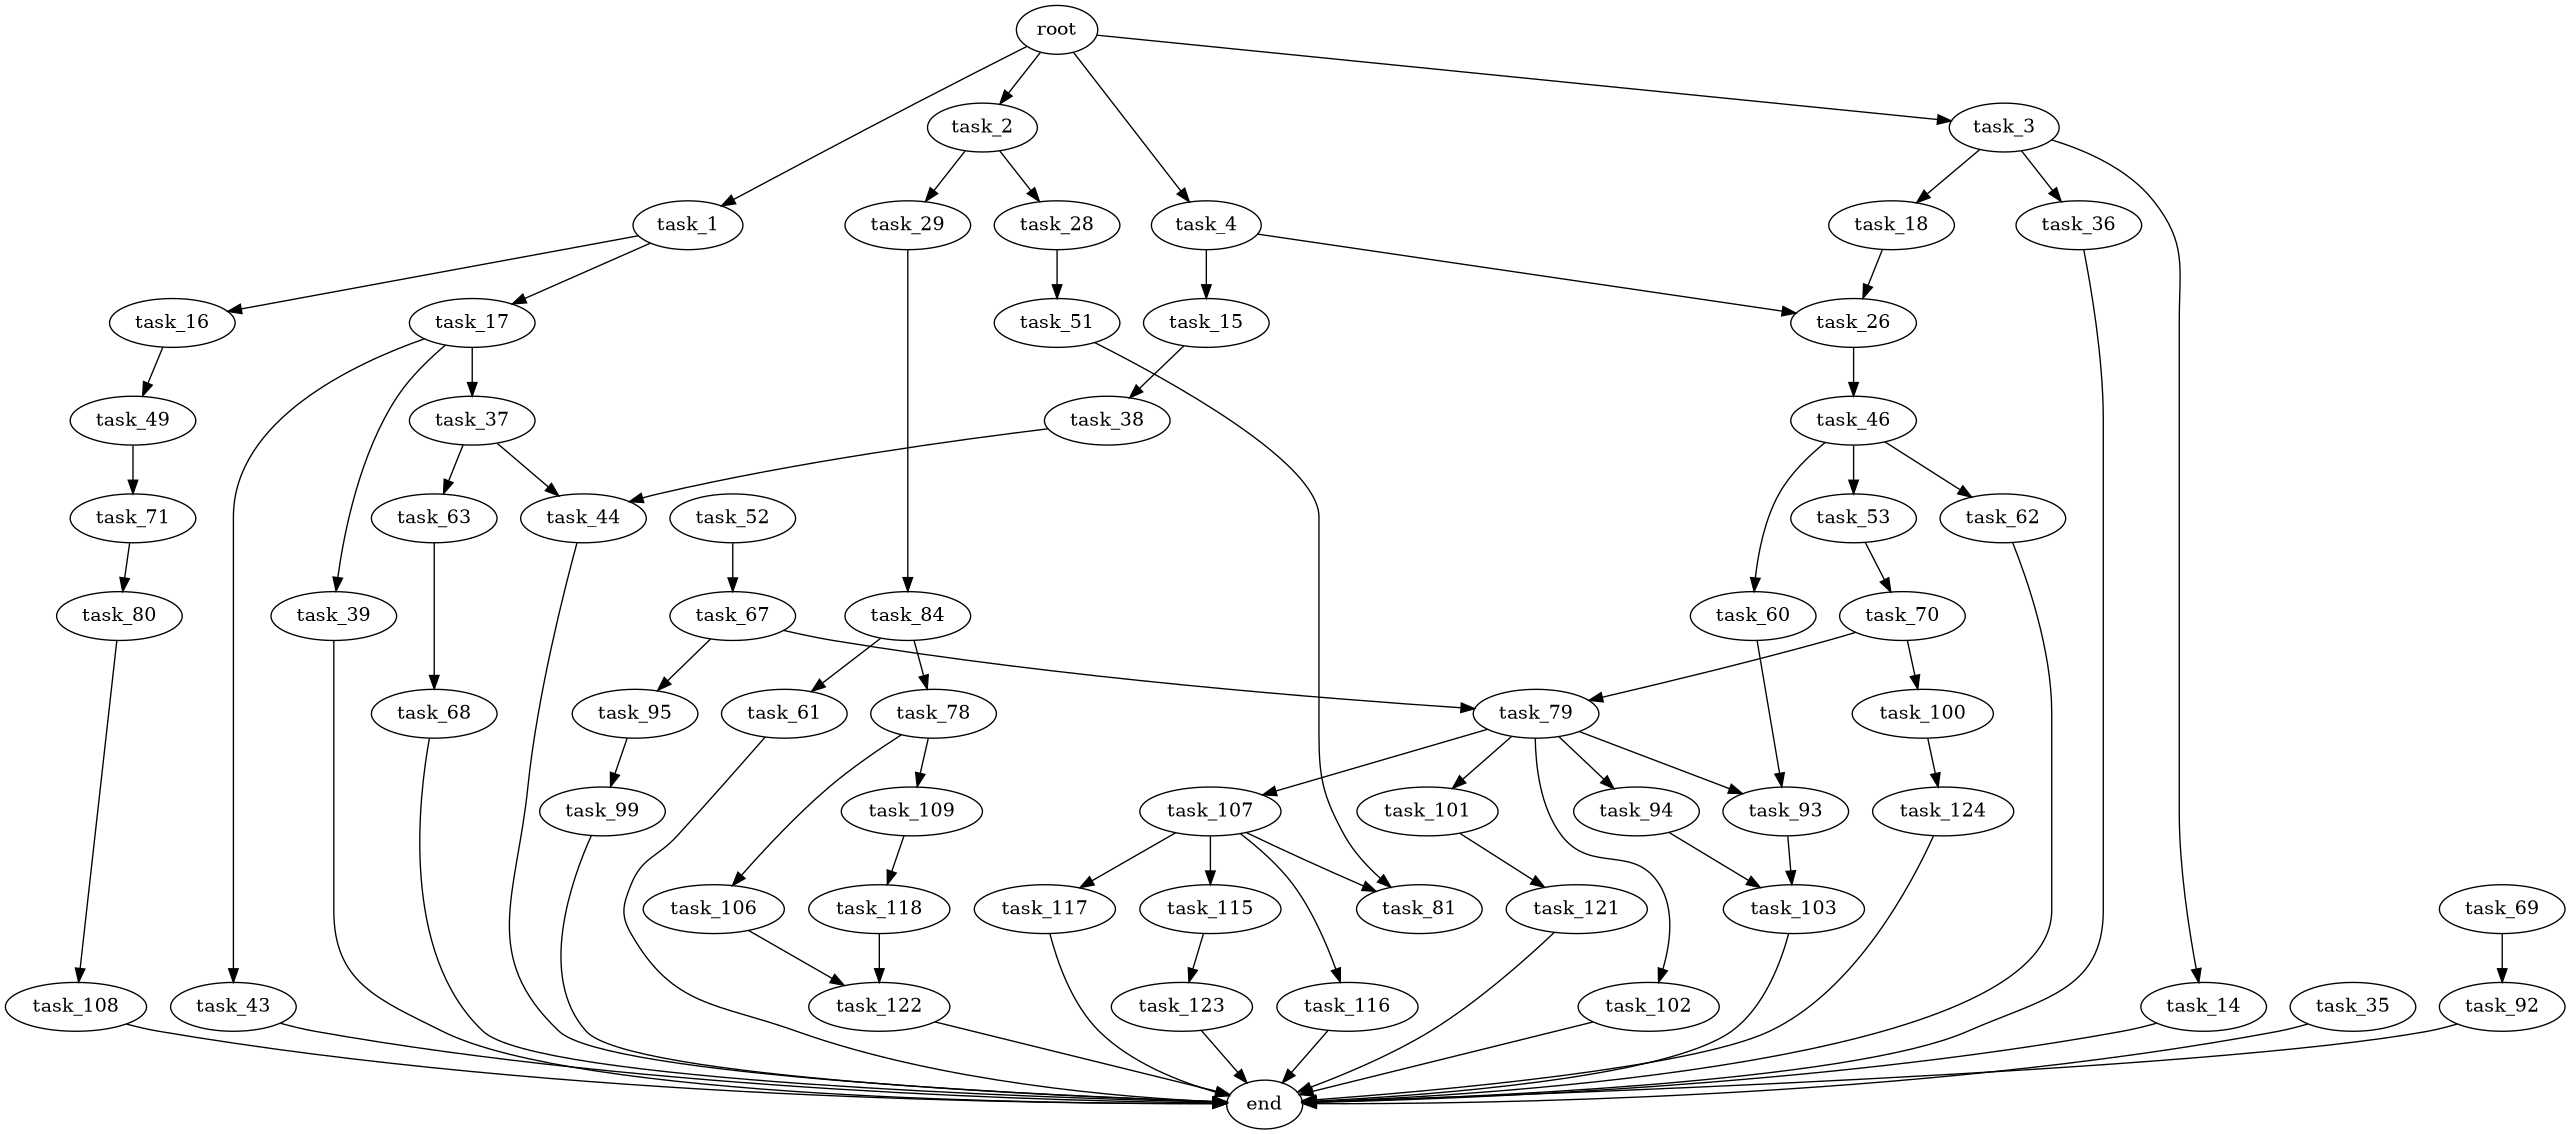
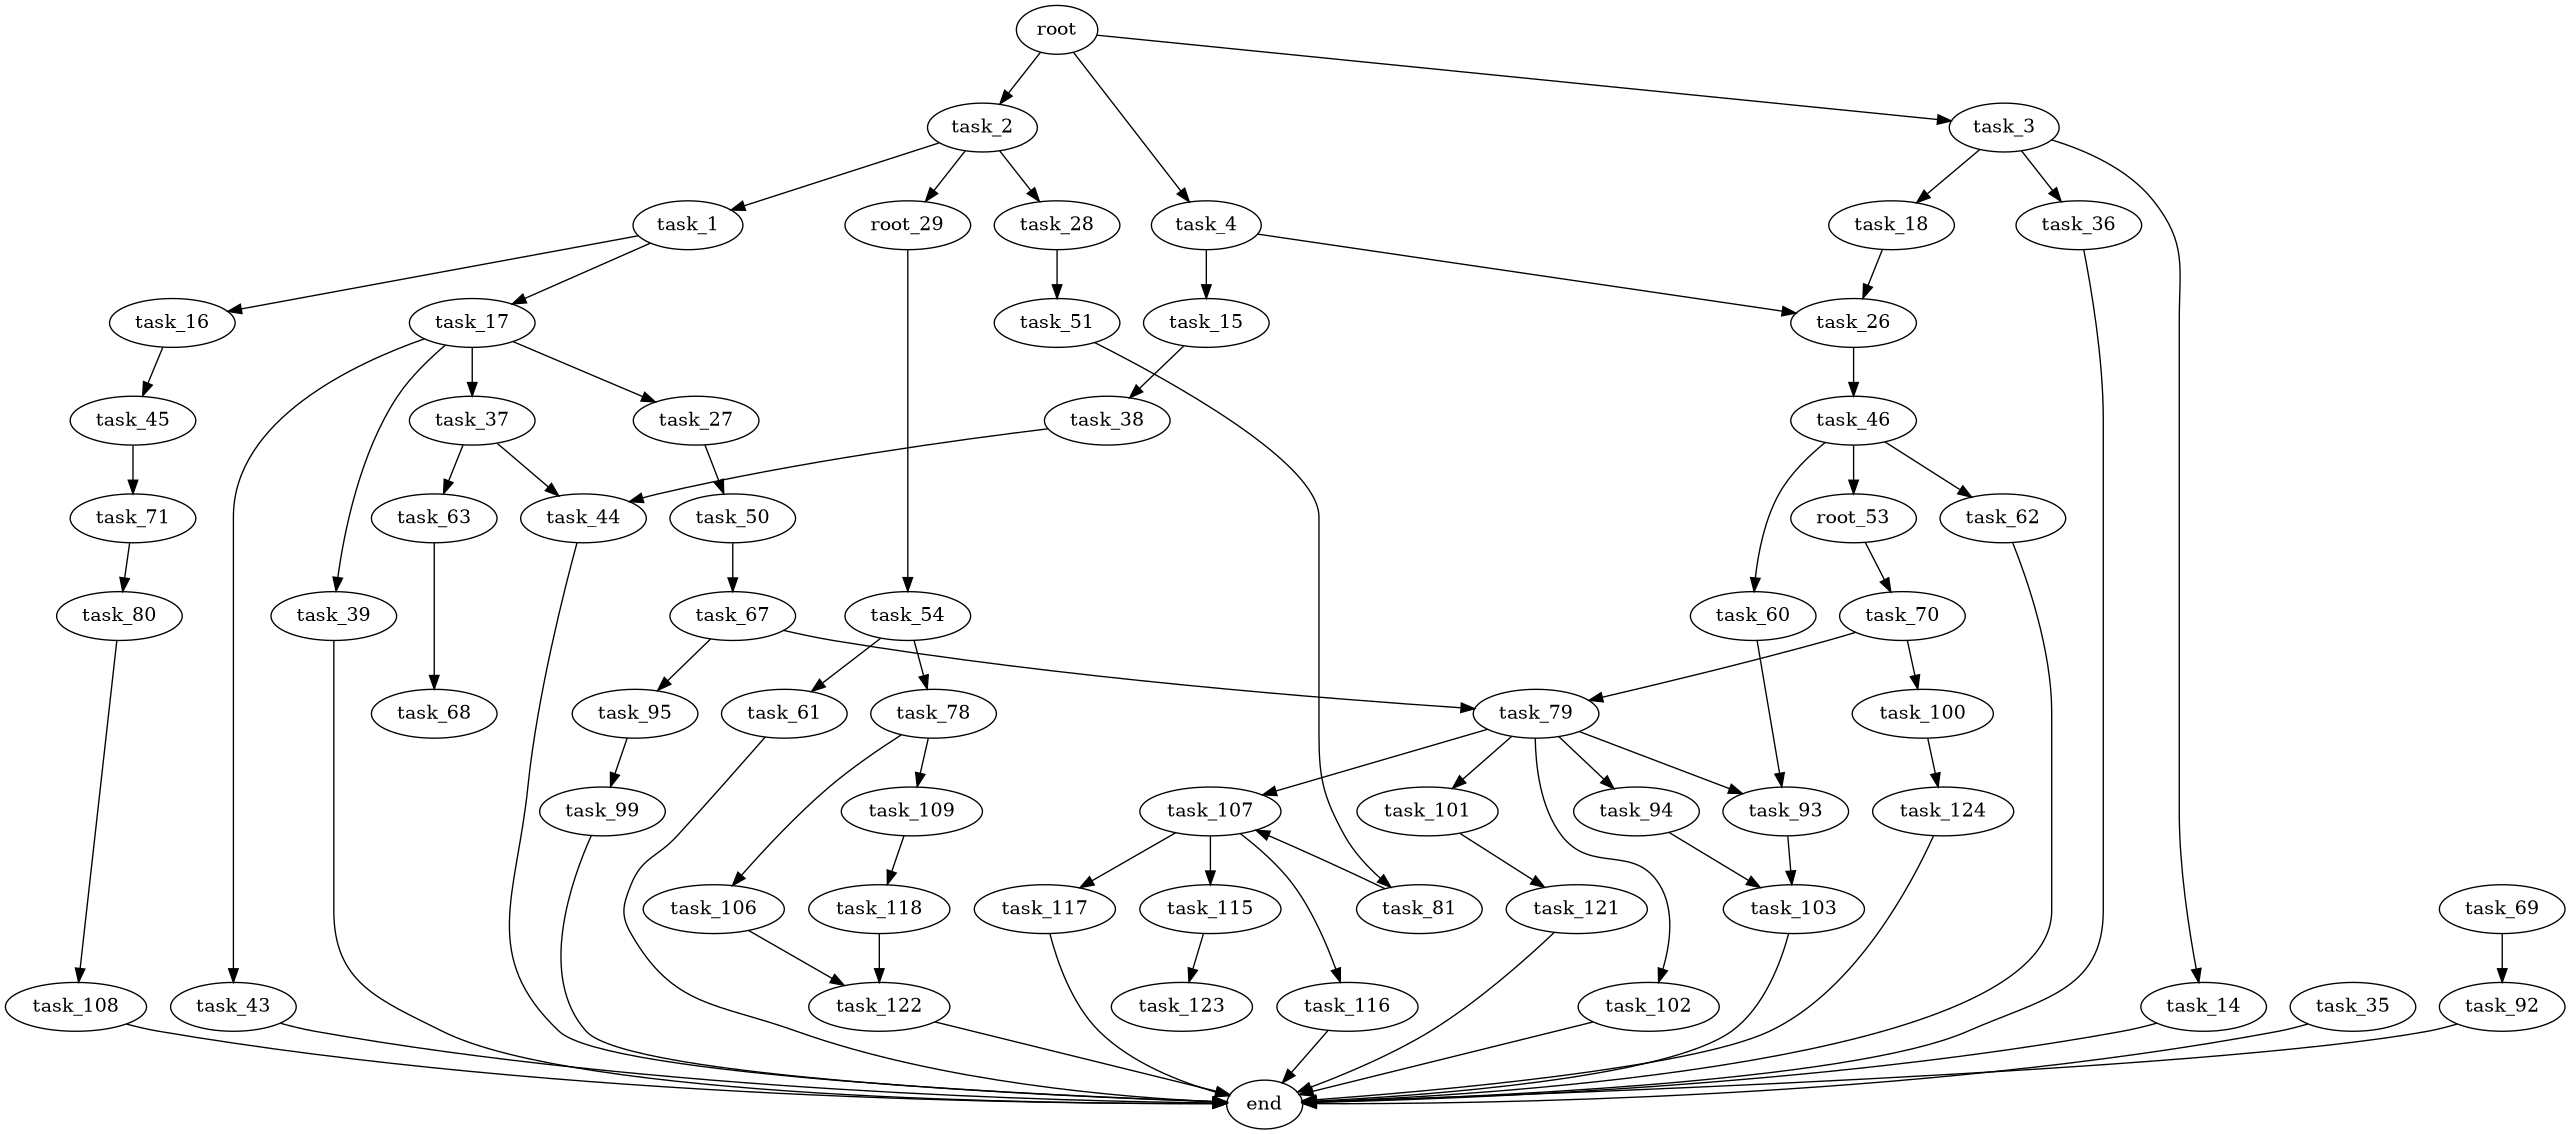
edge "root" -> "task_1": now "task_2" -> "task_1"
node "task_29": label "task_29" -> "root_29"
node "task_49": label "task_49" -> "task_45"
node "task_27": added
node "task_52": label "task_52" -> "task_50"
node "task_53": label "task_53" -> "root_53"
node "task_84": label "task_84" -> "task_54"
edge "task_107" -> "task_81": reversed
edge "task_68" -> "end": removed
edge "task_123" -> "end": removed
